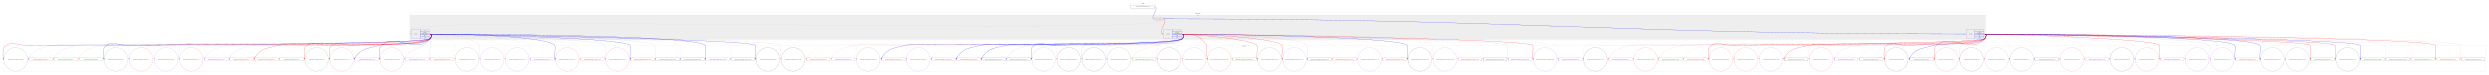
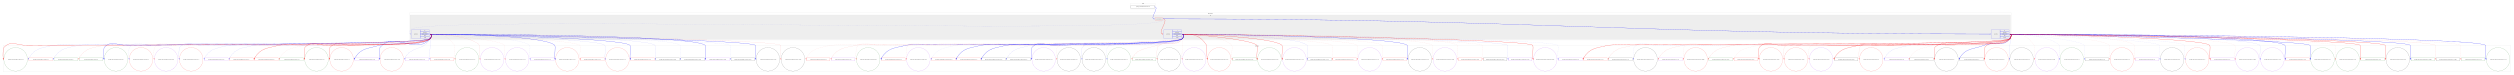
node "portage://sys-kernel/vanilla-kernel-5.15.118": added
